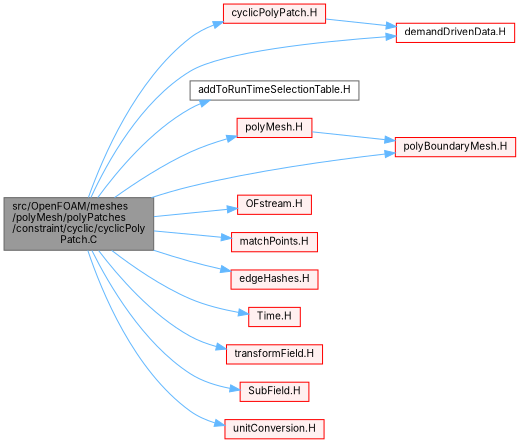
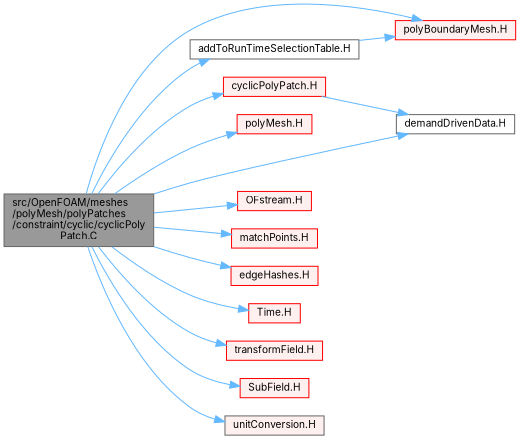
node "demandDrivenData.H": color red -> grey40
edge "polyMesh.H" -> "polyBoundaryMesh.H": now "addToRunTimeSelectionTable.H" -> "polyBoundaryMesh.H"
node "unitConversion.H": color red -> grey40
